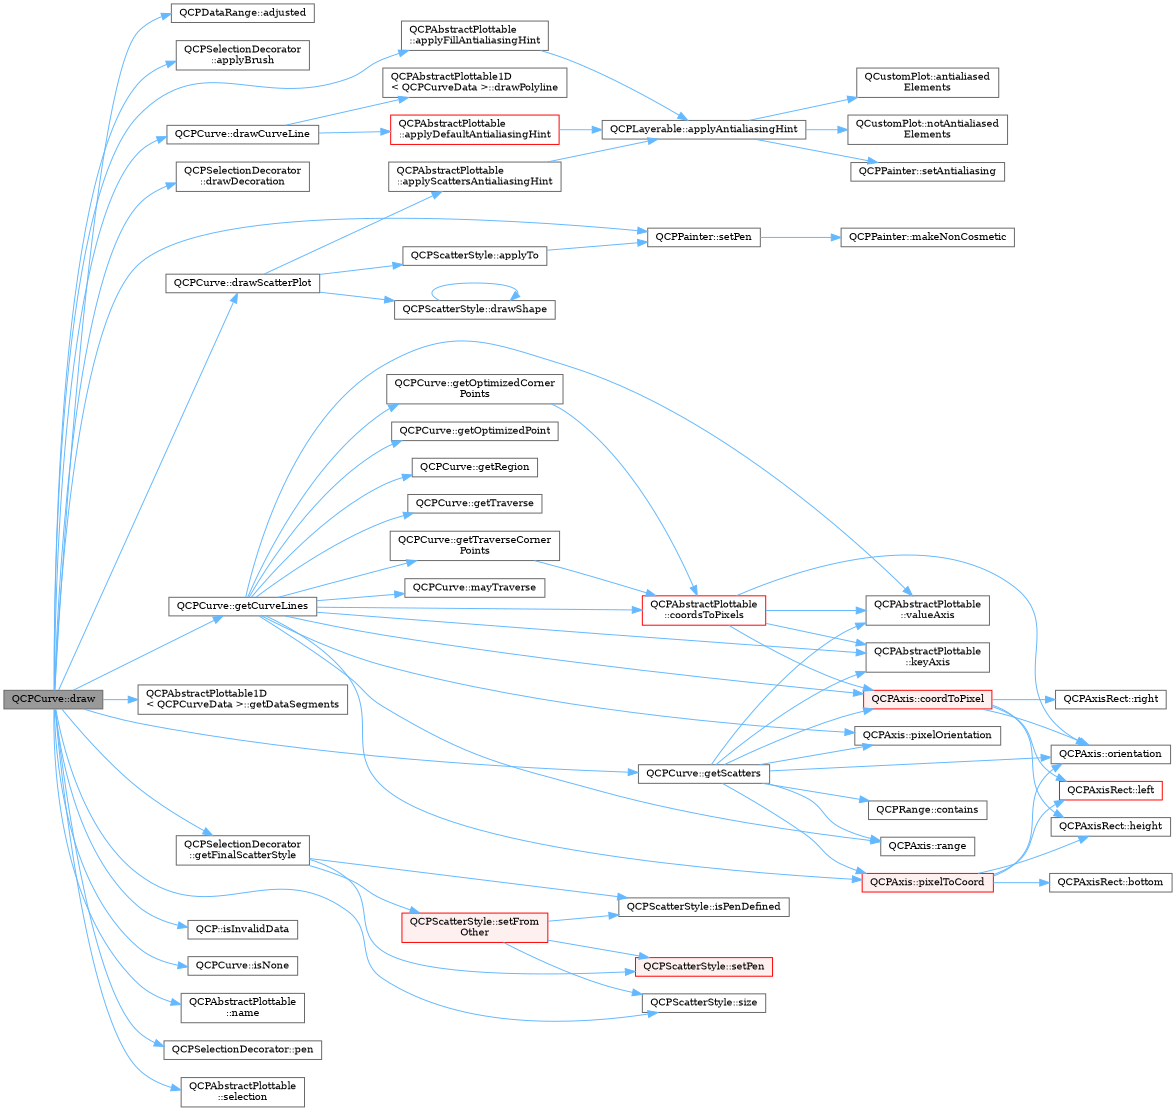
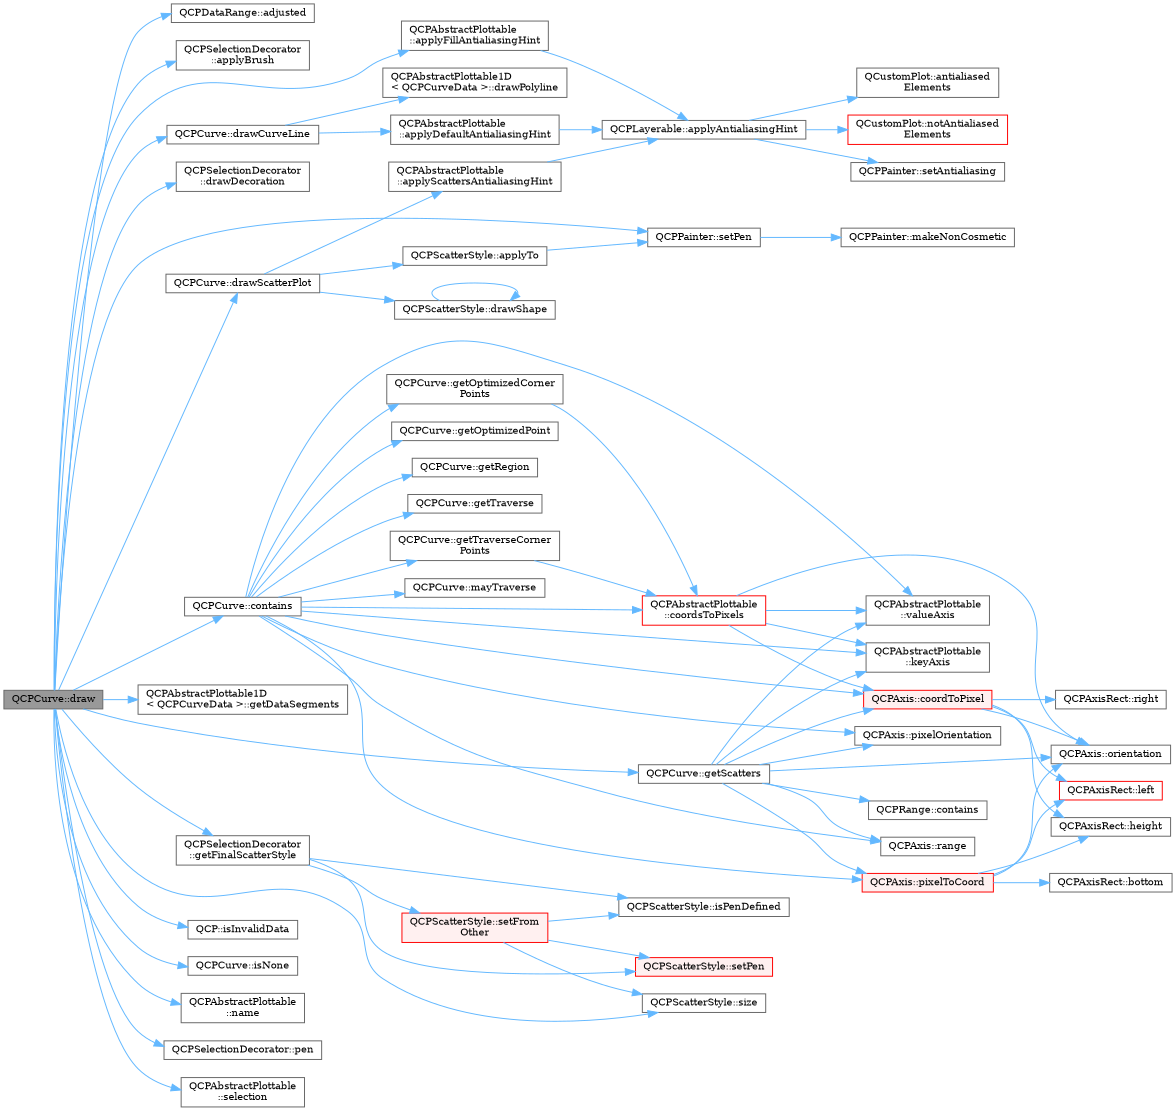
node "QCPAbstractPlottable ::applyDefaultAntialiasingHint": color red -> grey40
node "QCustomPlot::notAntialiased Elements": color grey40 -> red
node "QCPCurve::getCurveLines": label "QCPCurve::getCurveLines" -> "QCPCurve::contains"
